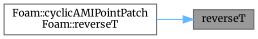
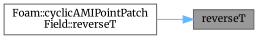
node "Foam::cyclicAMIPointPatch Foam::reverseT": label "Foam::cyclicAMIPointPatch Foam::reverseT" -> "Foam::cyclicAMIPointPatch Field::reverseT"
